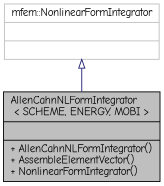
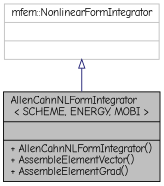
node "AllenCahnNLFormIntegrator": text "+ NonlinearFormIntegrator()" -> "+ AssembleElementGrad()"
